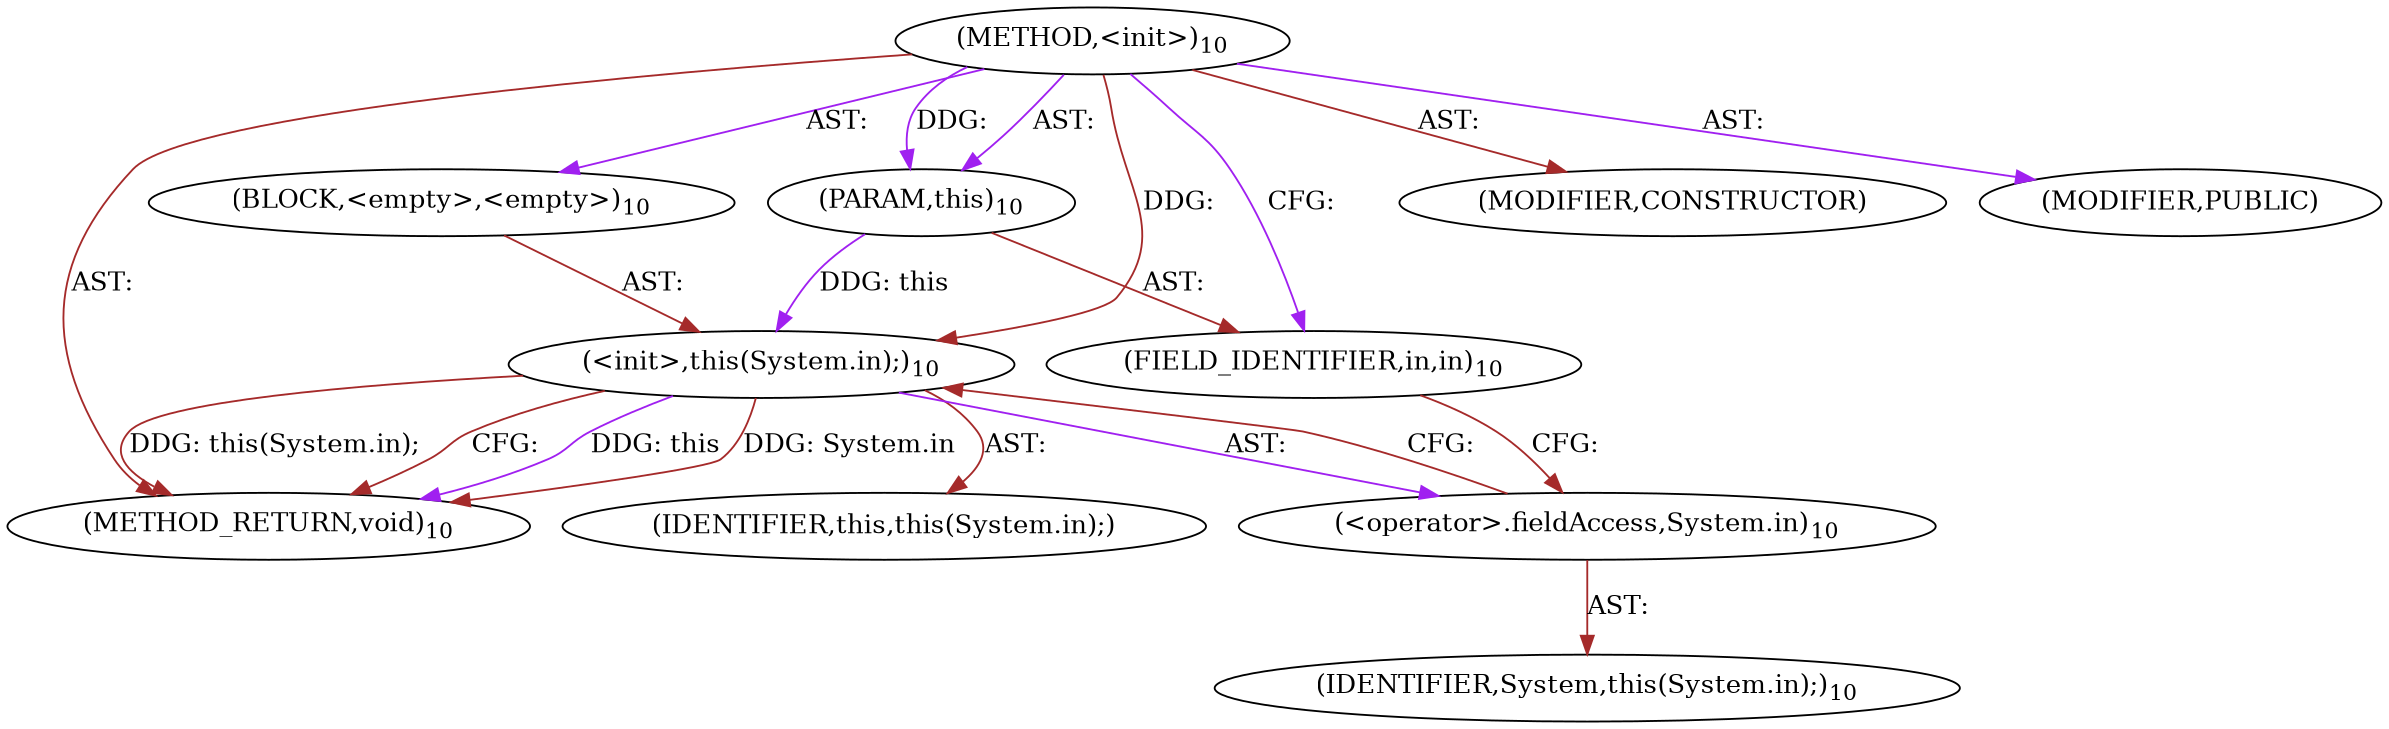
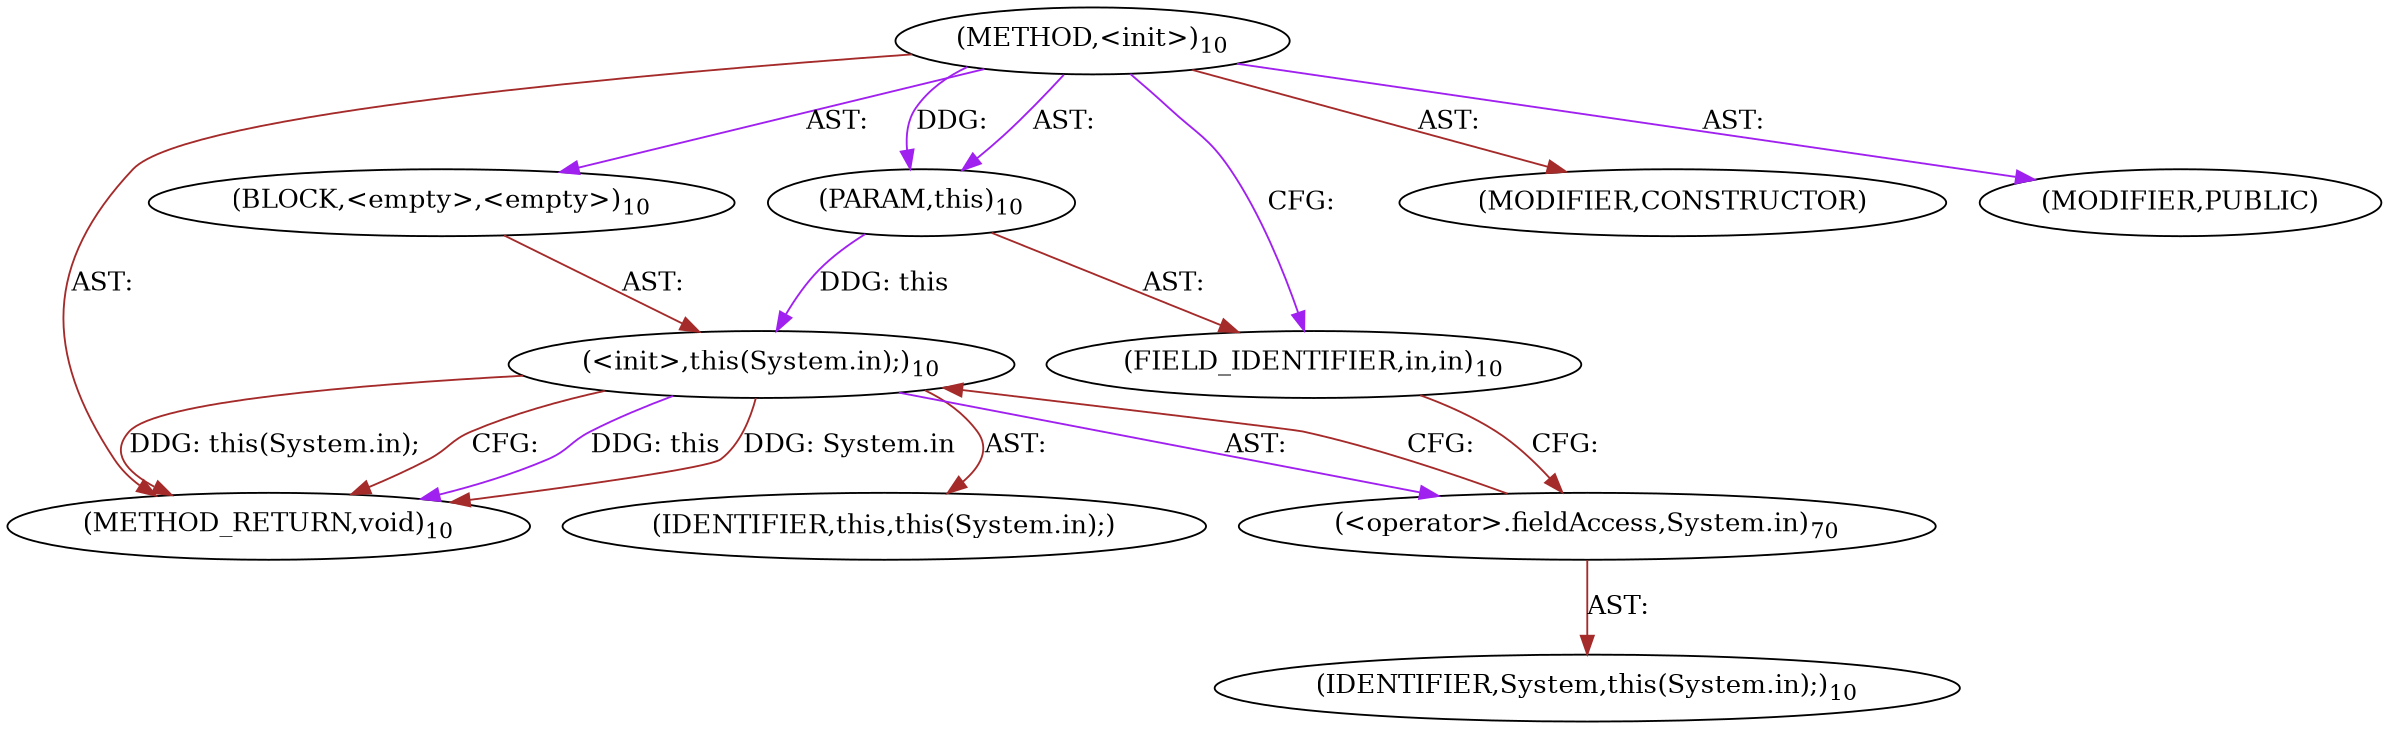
edge "(METHOD,<init>)" -> "(<init>,this(System.in);)": removed, label "DDG:"
node "(<operator>.fieldAccess,System.in)": text "10" -> "70"
